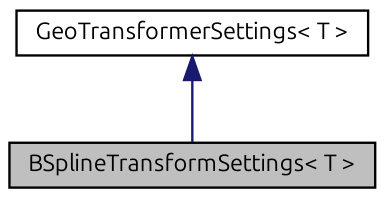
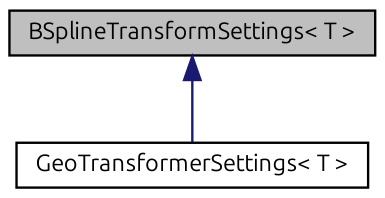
edge "BSplineTransformSettings< T >" -> "GeoTransformerSettings< T >": reversed
